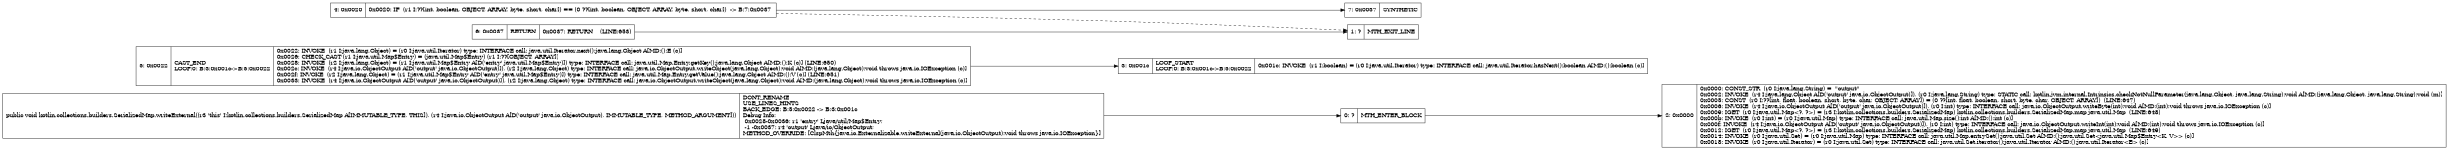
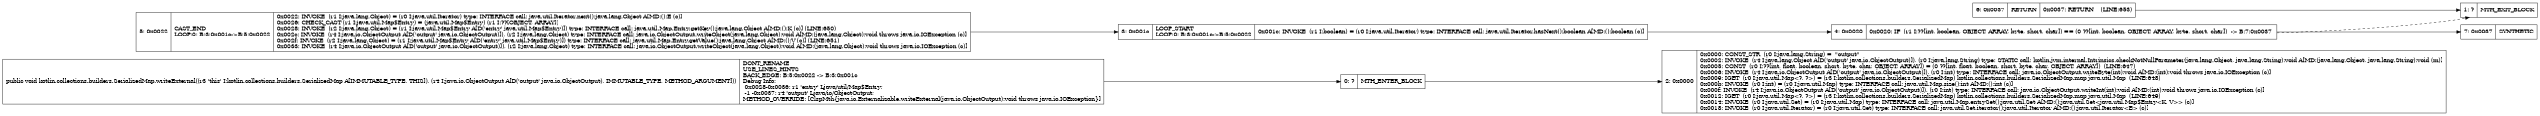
node "1: ?": text "MTH_EXIT_LINE" -> "MTH_EXIT_BLOCK"
edge "3: 0x001c" -> "4: 0x0020": added
